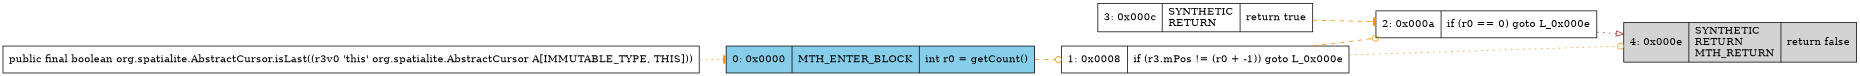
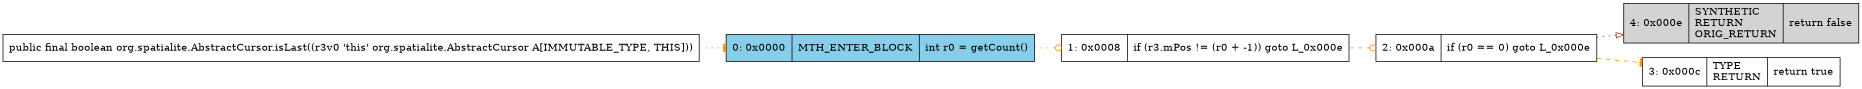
node "3: 0x000c": text "SYNTHETIC" -> "TYPE"
edge "3: 0x000c" -> "2: 0x000a": reversed
edge "1: 0x0008" -> "4: 0x000e": removed
node "4: 0x000e": text "MTH_RETURN" -> "ORIG_RETURN"
edge "0: 0x0000" -> "1: 0x0008": style dashed -> dotted
